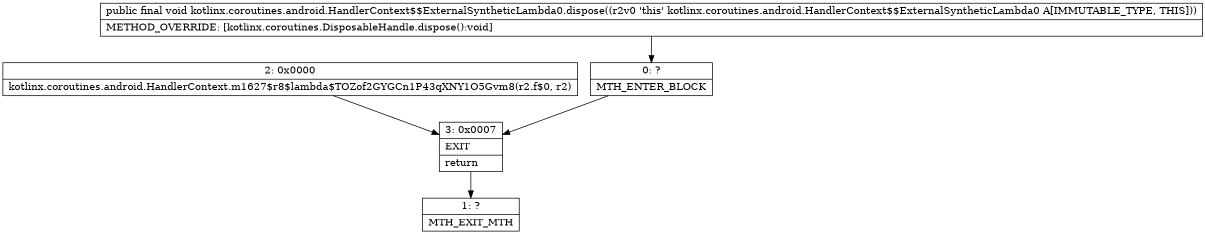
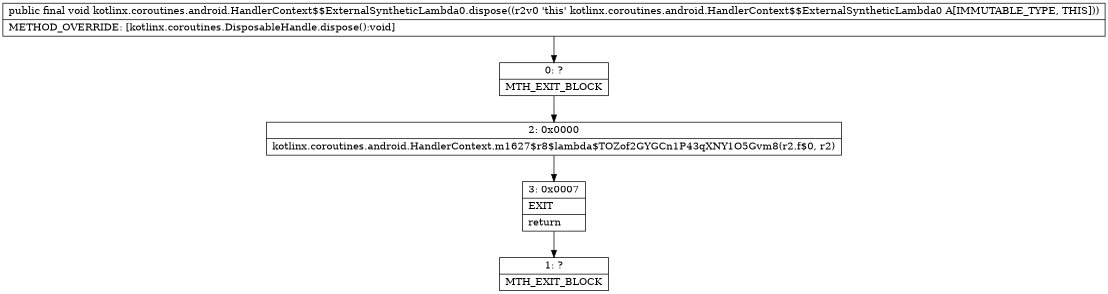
node "0: ?": text "MTH_ENTER_BLOCK" -> "MTH_EXIT_BLOCK"
edge "0: ?" -> "3: 0x0007": now "0: ?" -> "2: 0x0000"
node "1: ?": text "MTH_EXIT_MTH" -> "MTH_EXIT_BLOCK"
